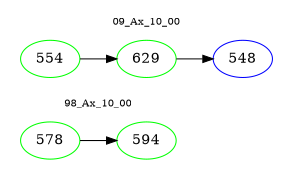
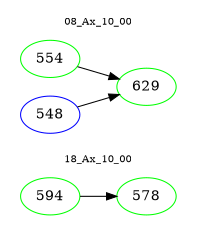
cluster "09_Ax_10_00": label "09_Ax_10_00" -> "08_Ax_10_00"
edge "629" -> "548": reversed
cluster "98_Ax_10_00": label "98_Ax_10_00" -> "18_Ax_10_00"
edge "578" -> "594": reversed
